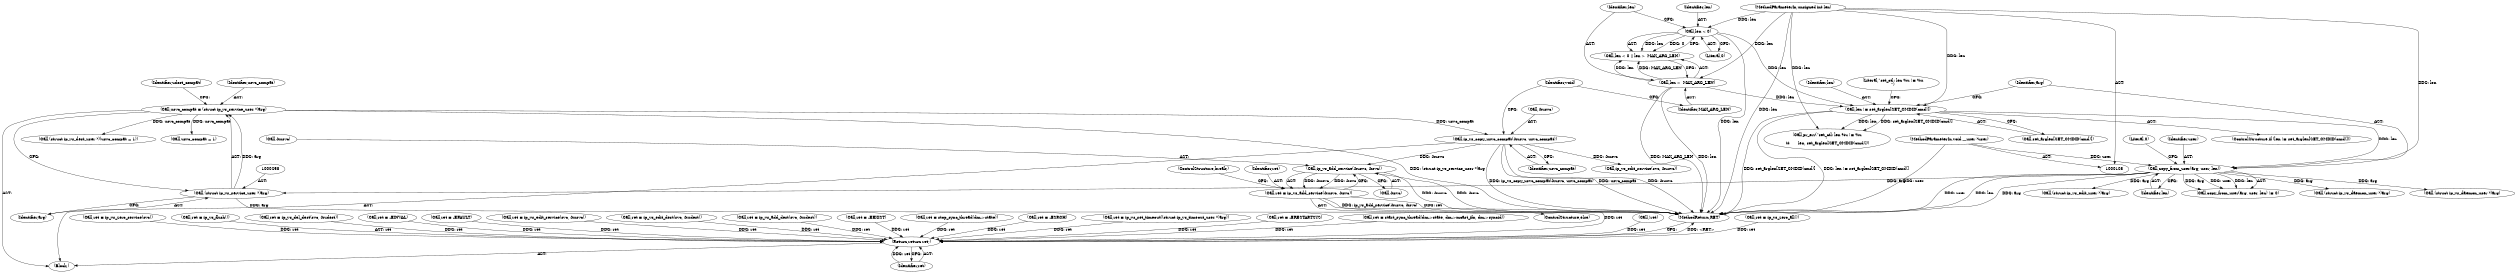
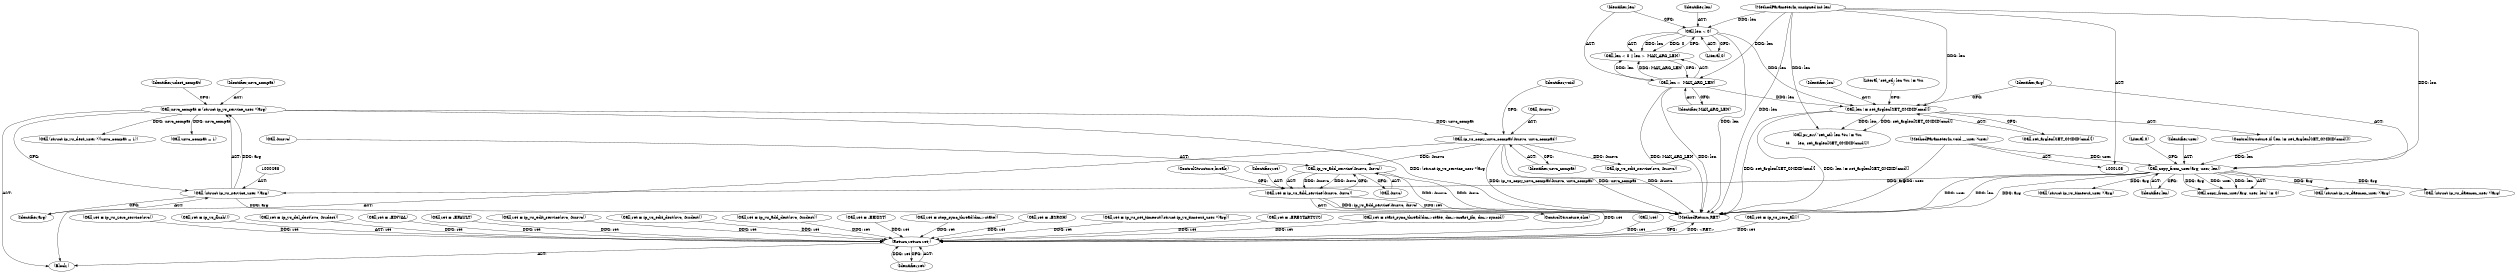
edge "(Identifier,void)" -> "(Identifier,MAX_ARG_LEN)": now "(Call,len >  MAX_ARG_LEN)" -> "(Identifier,MAX_ARG_LEN)"
edge "(Call,len != set_arglen[SET_CMDID(cmd)])" -> "(Call,copy_from_user(arg, user, len))": now "(ControlStructure,if (len != set_arglen[SET_CMDID(cmd)]))" -> "(Call,copy_from_user(arg, user, len))"
node "(Call,(struct ip_vs_edit_user *)arg)": label "(Call,(struct ip_vs_edit_user *)arg)" -> "(Call,(struct ip_vs_timeout_user *)arg)"
